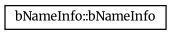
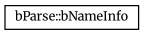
node "bNameInfo::bNameInfo": label "bNameInfo::bNameInfo" -> "bParse::bNameInfo"
